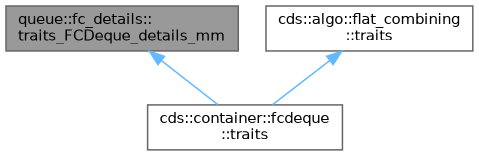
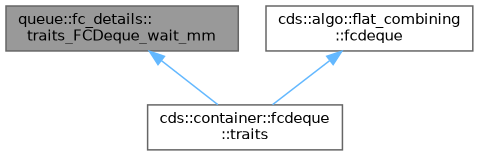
node "queue::fc_details:: traits_FCDeque_details_mm": label "queue::fc_details:: traits_FCDeque_details_mm" -> "queue::fc_details:: traits_FCDeque_wait_mm"
node "cds::algo::flat_combining ::traits": label "cds::algo::flat_combining ::traits" -> "cds::algo::flat_combining ::fcdeque"
